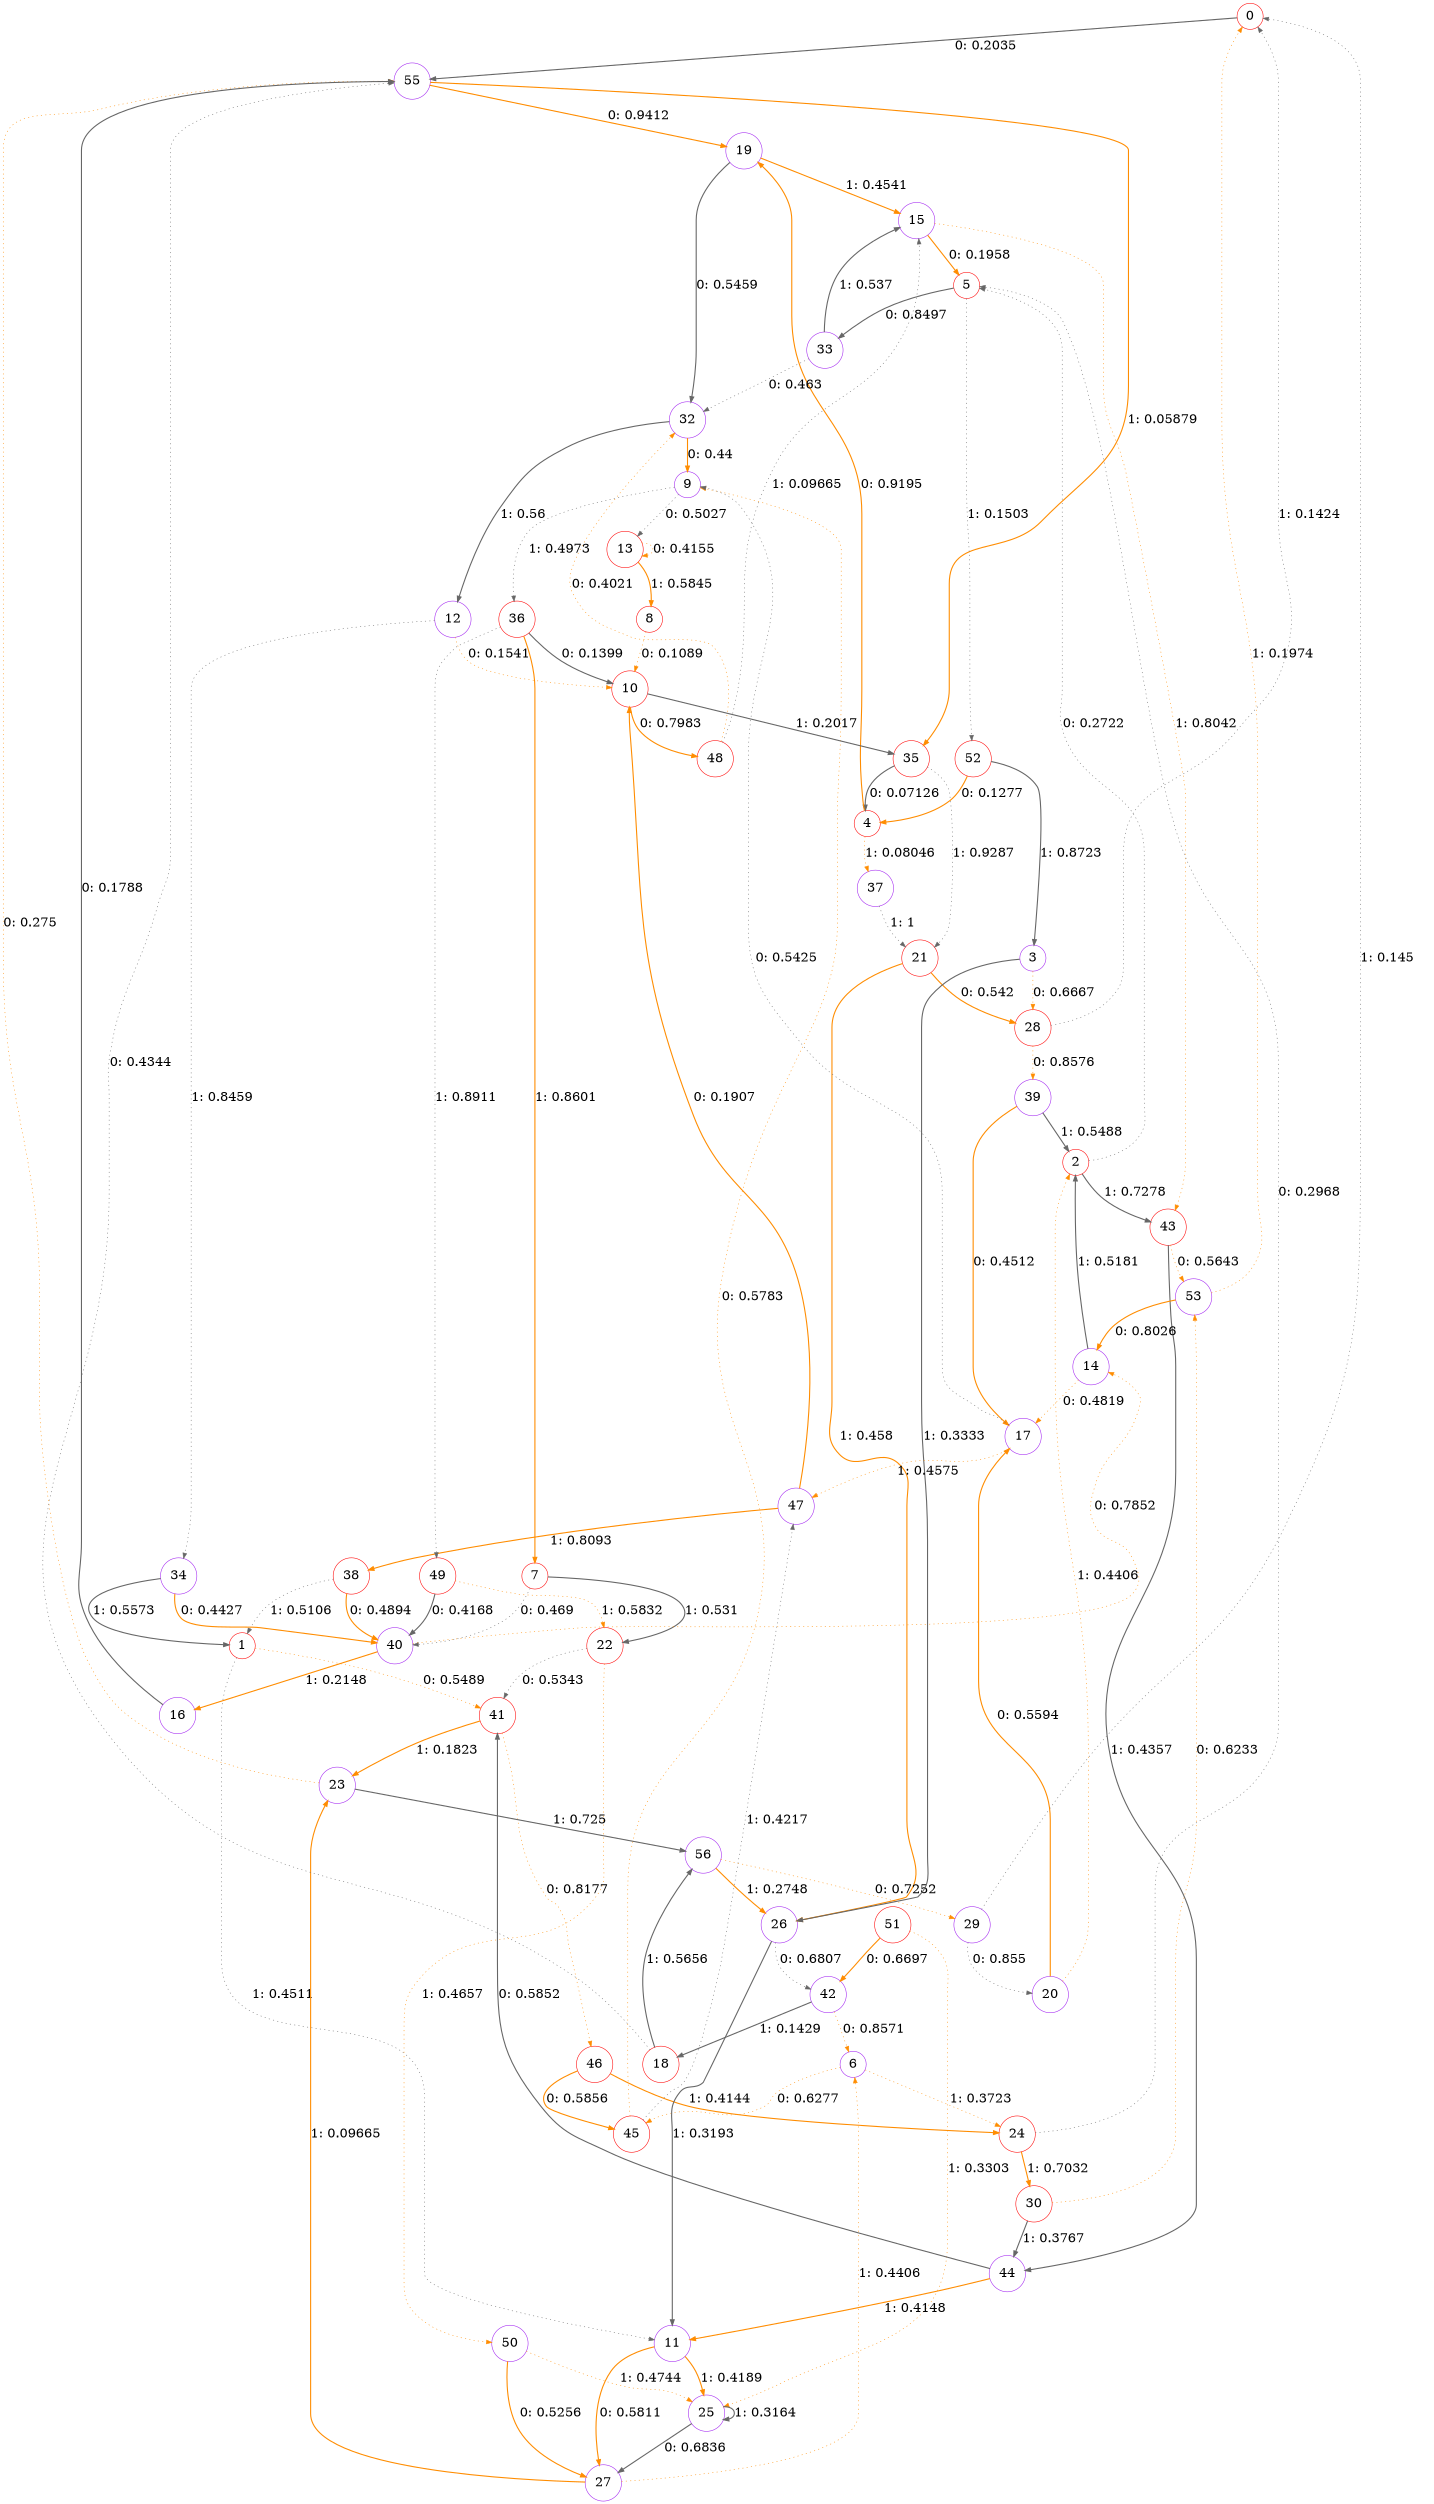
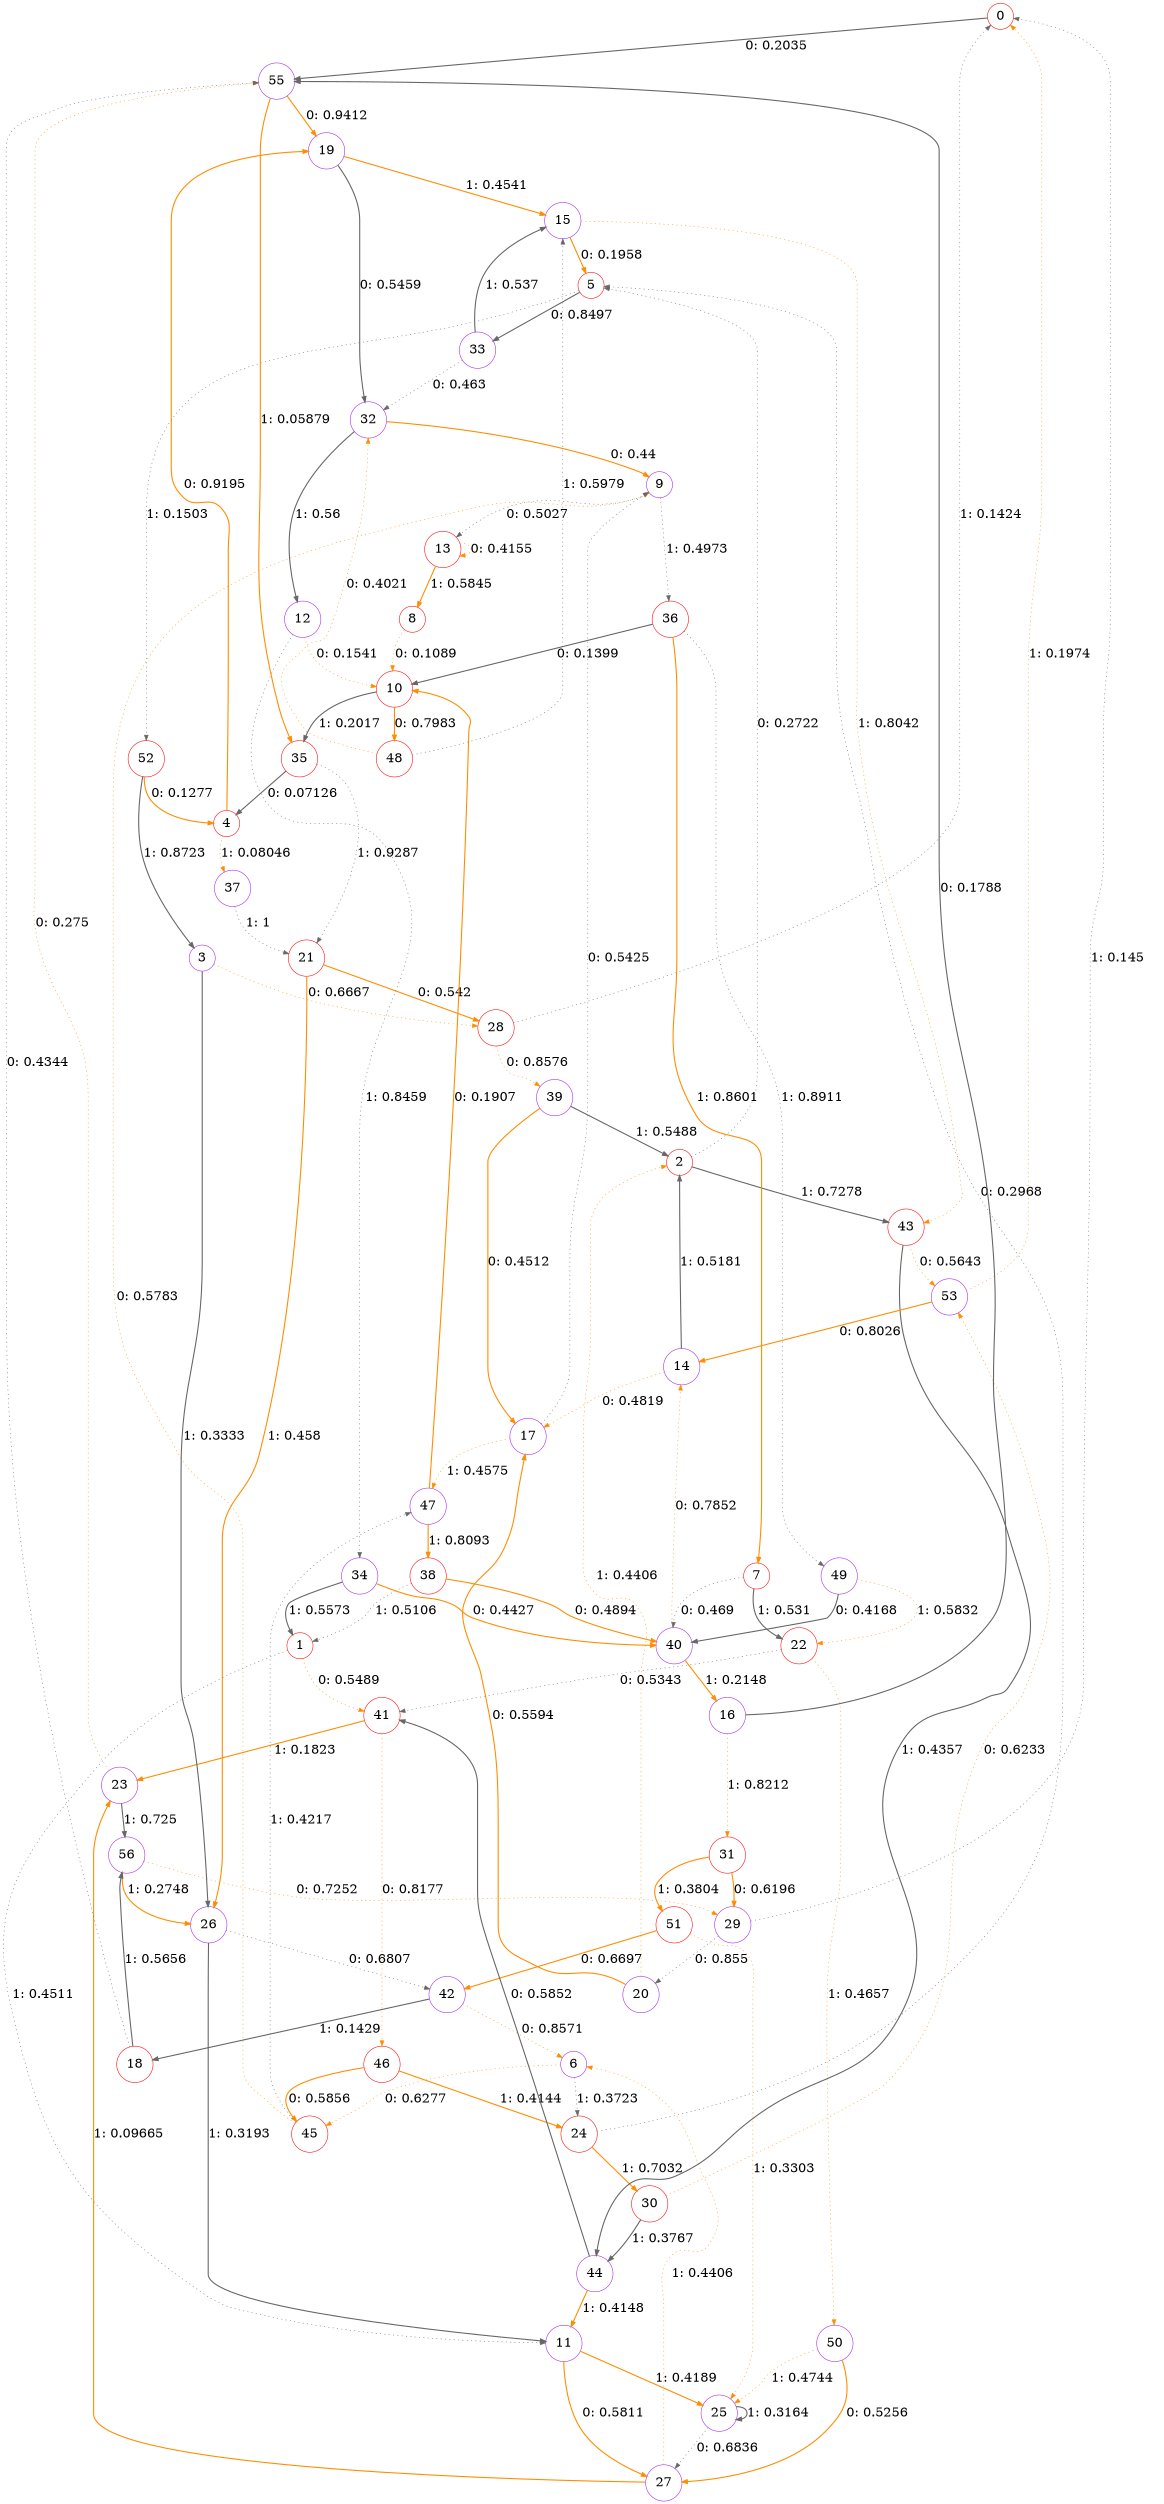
edge "48" -> "15": label "1: 0.09665  " -> "1: 0.5979   "
node "49": color red -> purple
node "31": added
edge "6" -> "24": color darkorange -> gray40
edge "25" -> "27": style bold -> dotted
